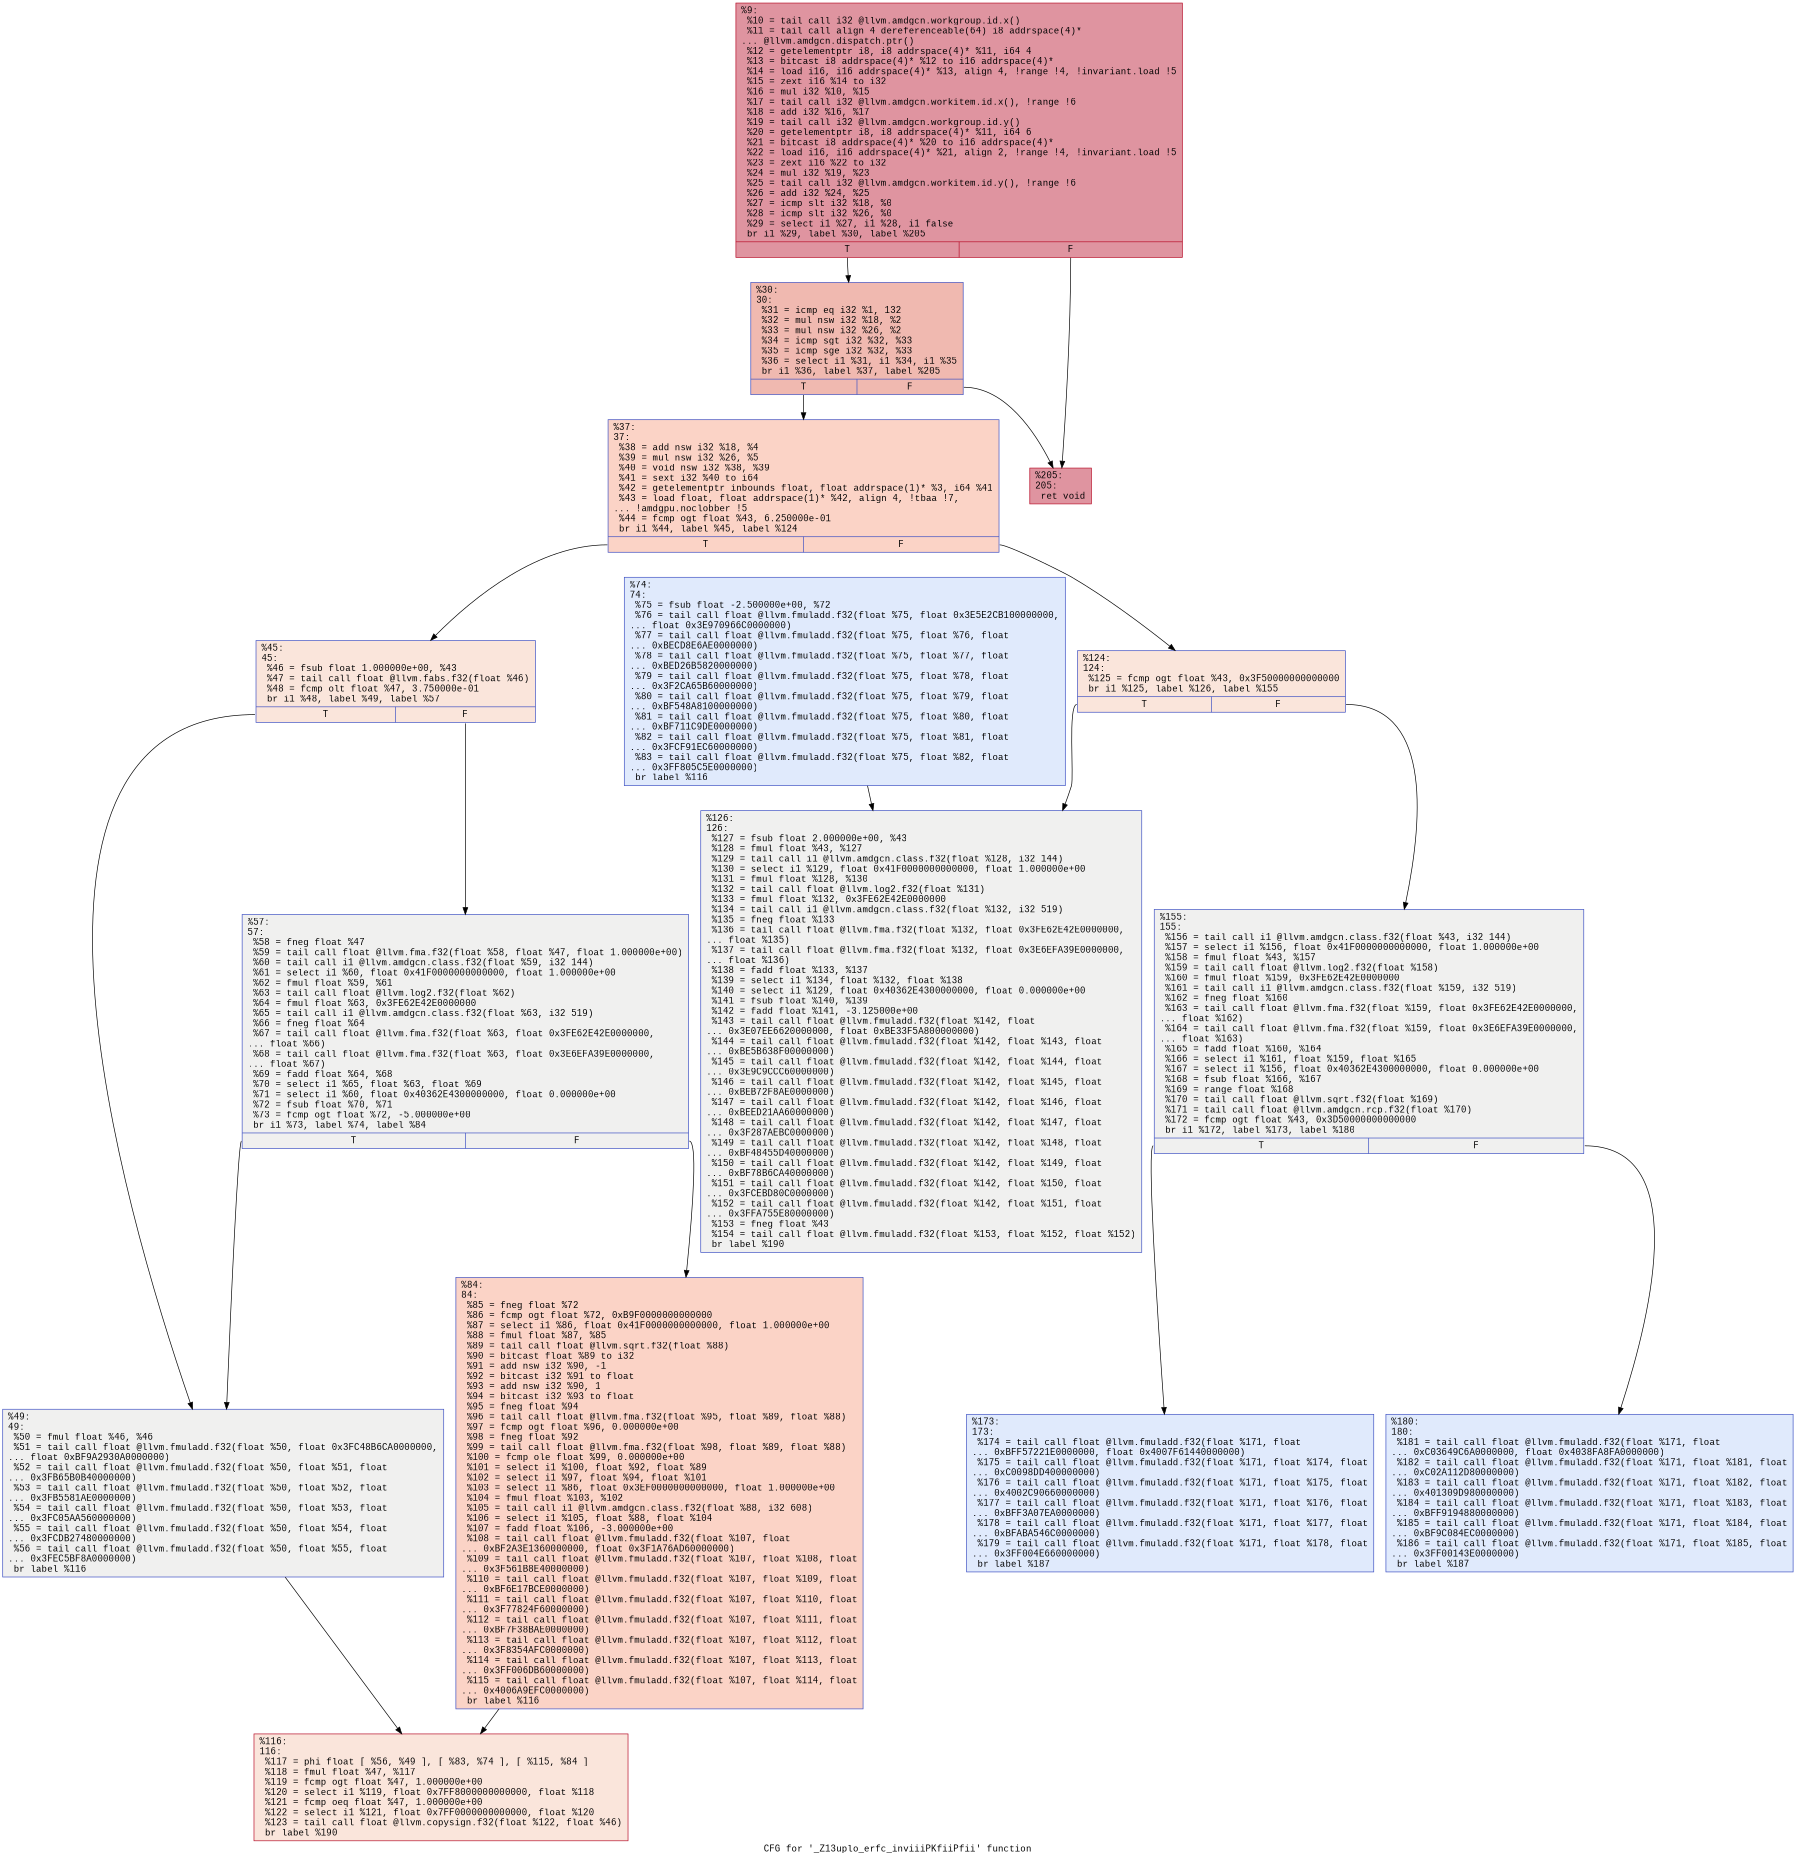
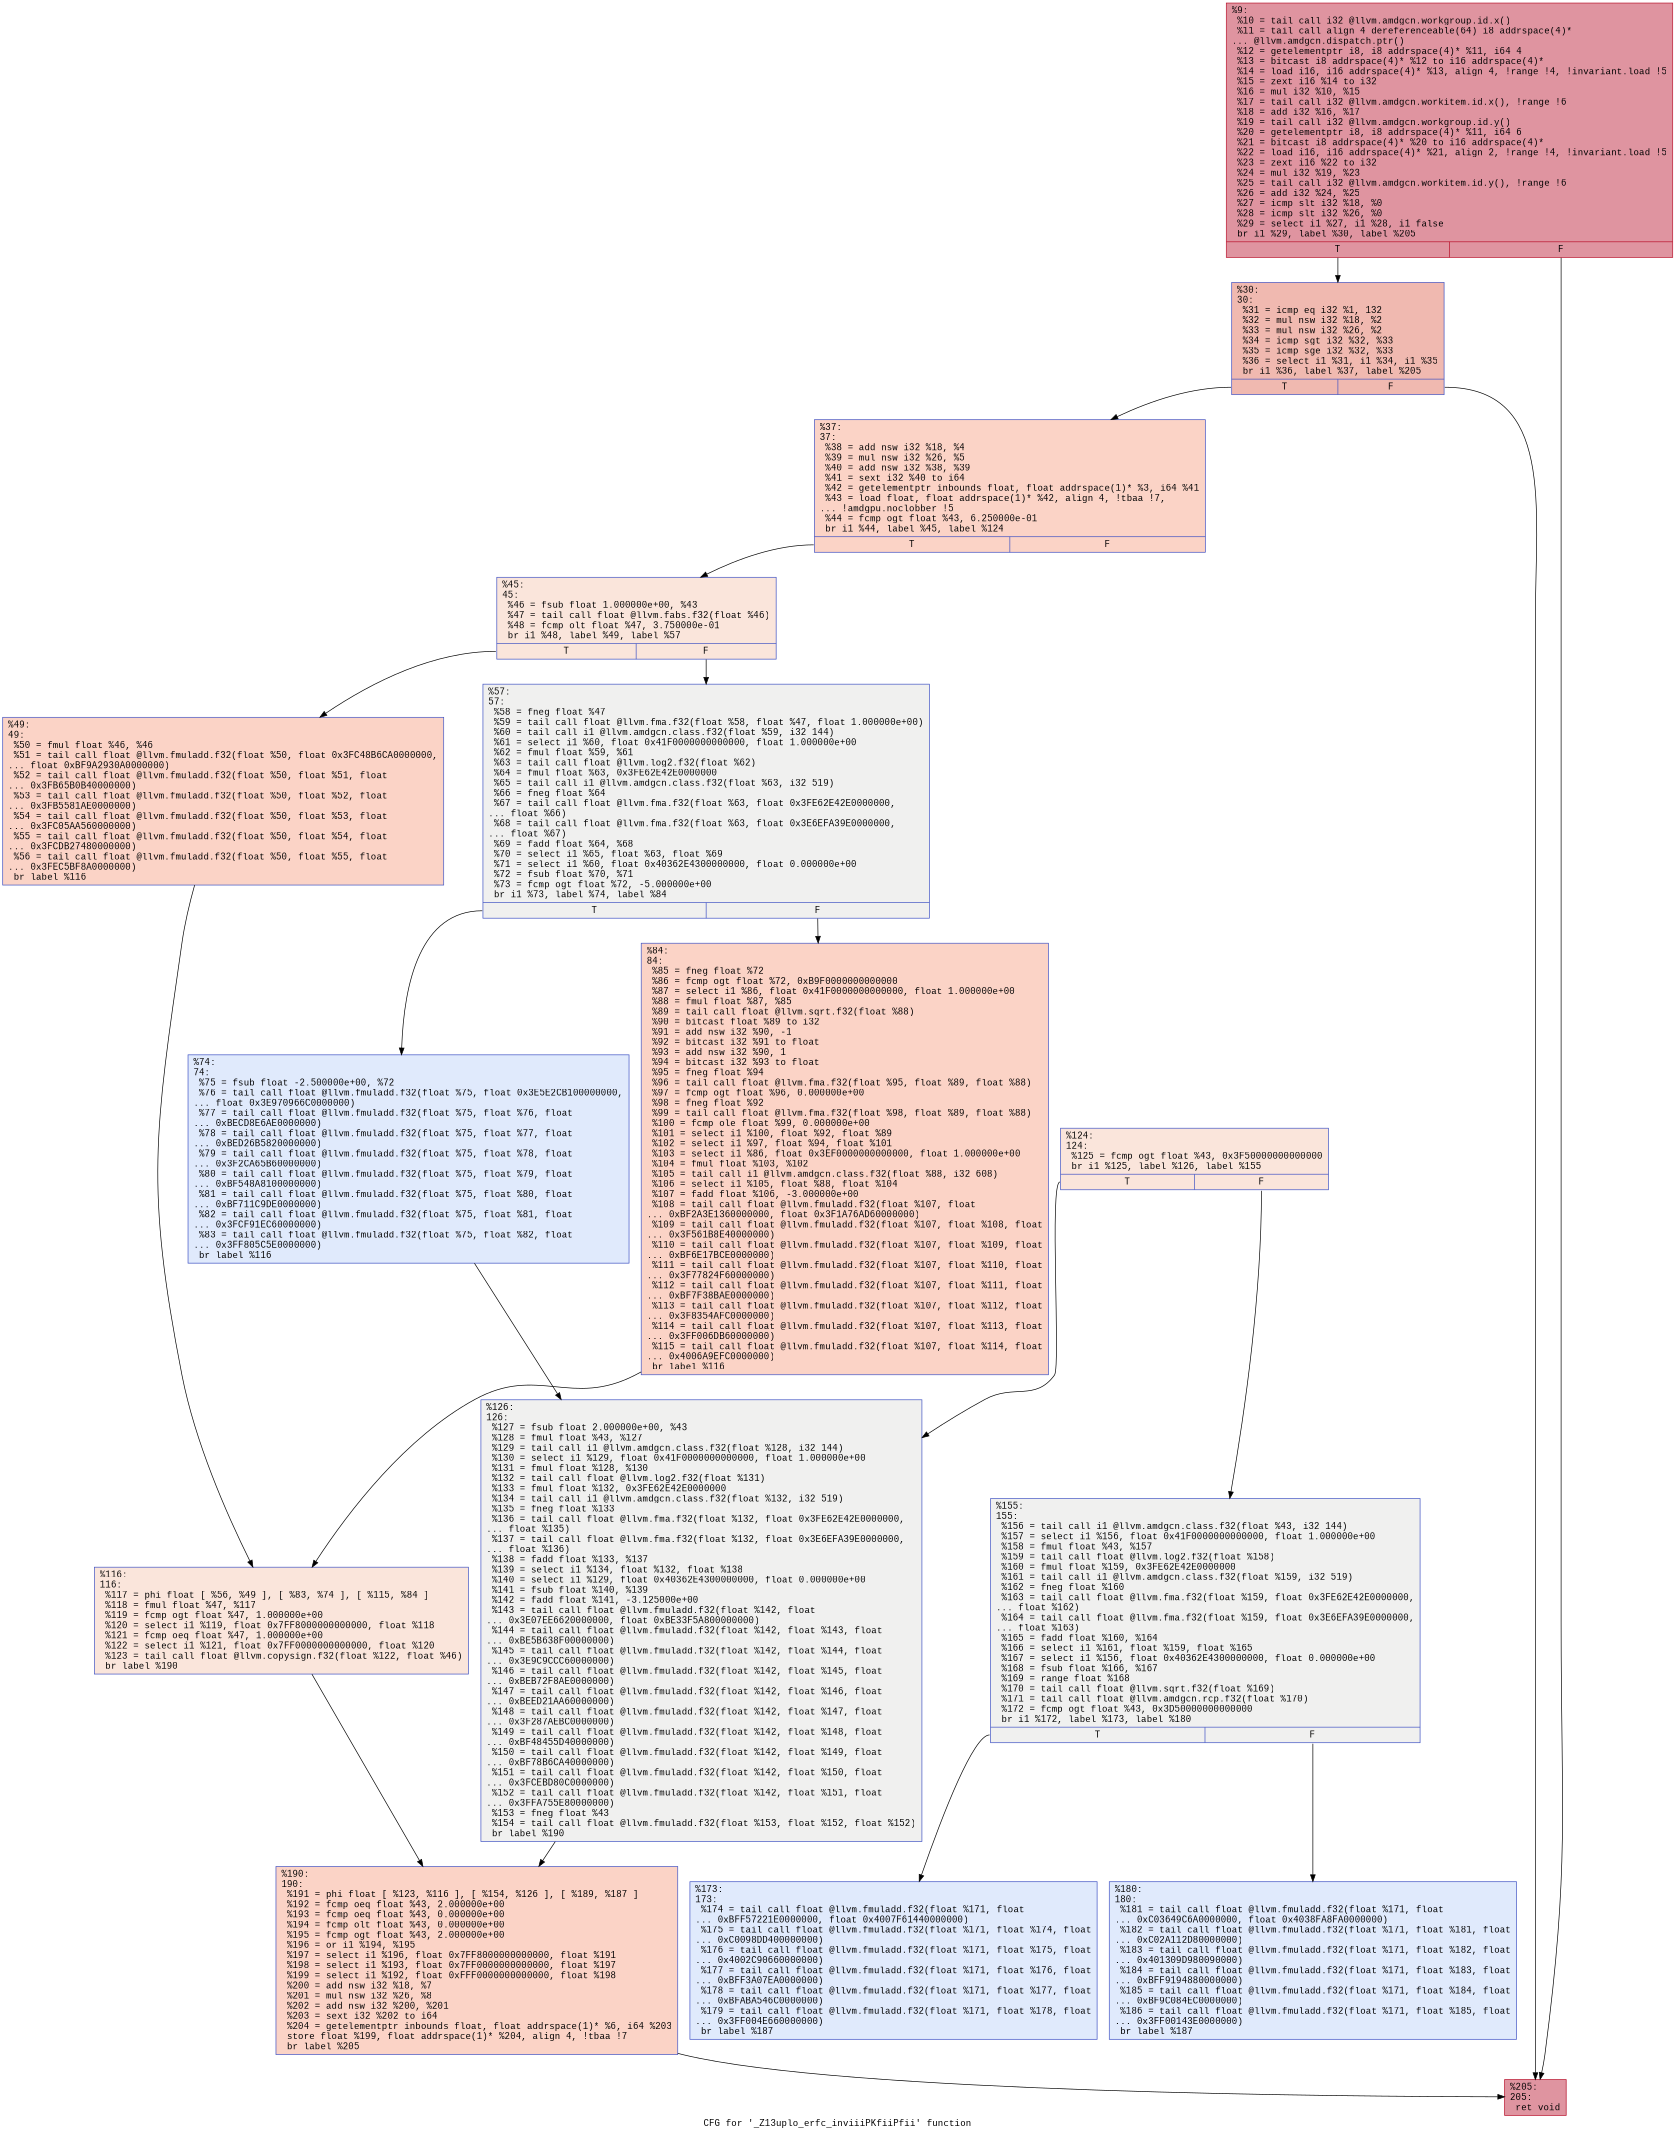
node "%37:": text "%40 = void nsw i32 %38, %39" -> "%40 = add nsw i32 %38, %39"
edge "%37:" -> "%124:": removed
edge "%57:" -> "%49:": now "%57:" -> "%74:"
node "%49:": fillcolor #dedcdb70 -> #f59c7d70
node "%180:": text "... 0x401309D980000000)" -> "... 0x401309D980090000)"
node "%116:": color #b70d28ff -> #3d50c3ff
node "%190:": added
